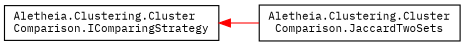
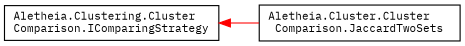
node "Aletheia.Clustering.Cluster Comparison.JaccardTwoSets": label "Aletheia.Clustering.Cluster Comparison.JaccardTwoSets" -> "Aletheia.Cluster.Cluster Comparison.JaccardTwoSets"
